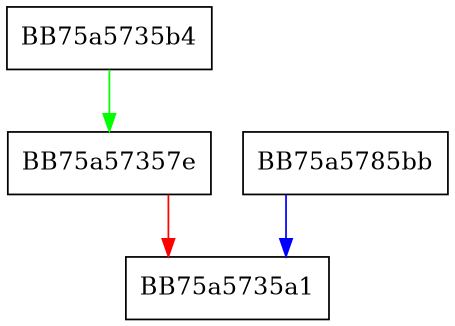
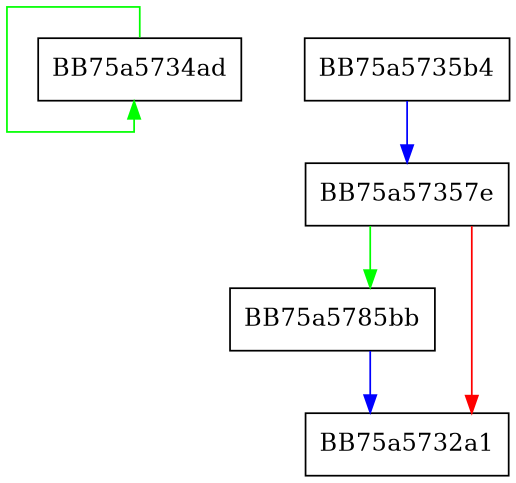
node "BB75a5734ad": added
edge "BB75a5735b4" -> "BB75a57357e": color green -> blue
edge "BB75a57357e" -> "BB75a5785bb": added
node "BB75a5735a1": label "BB75a5735a1" -> "BB75a5732a1"
